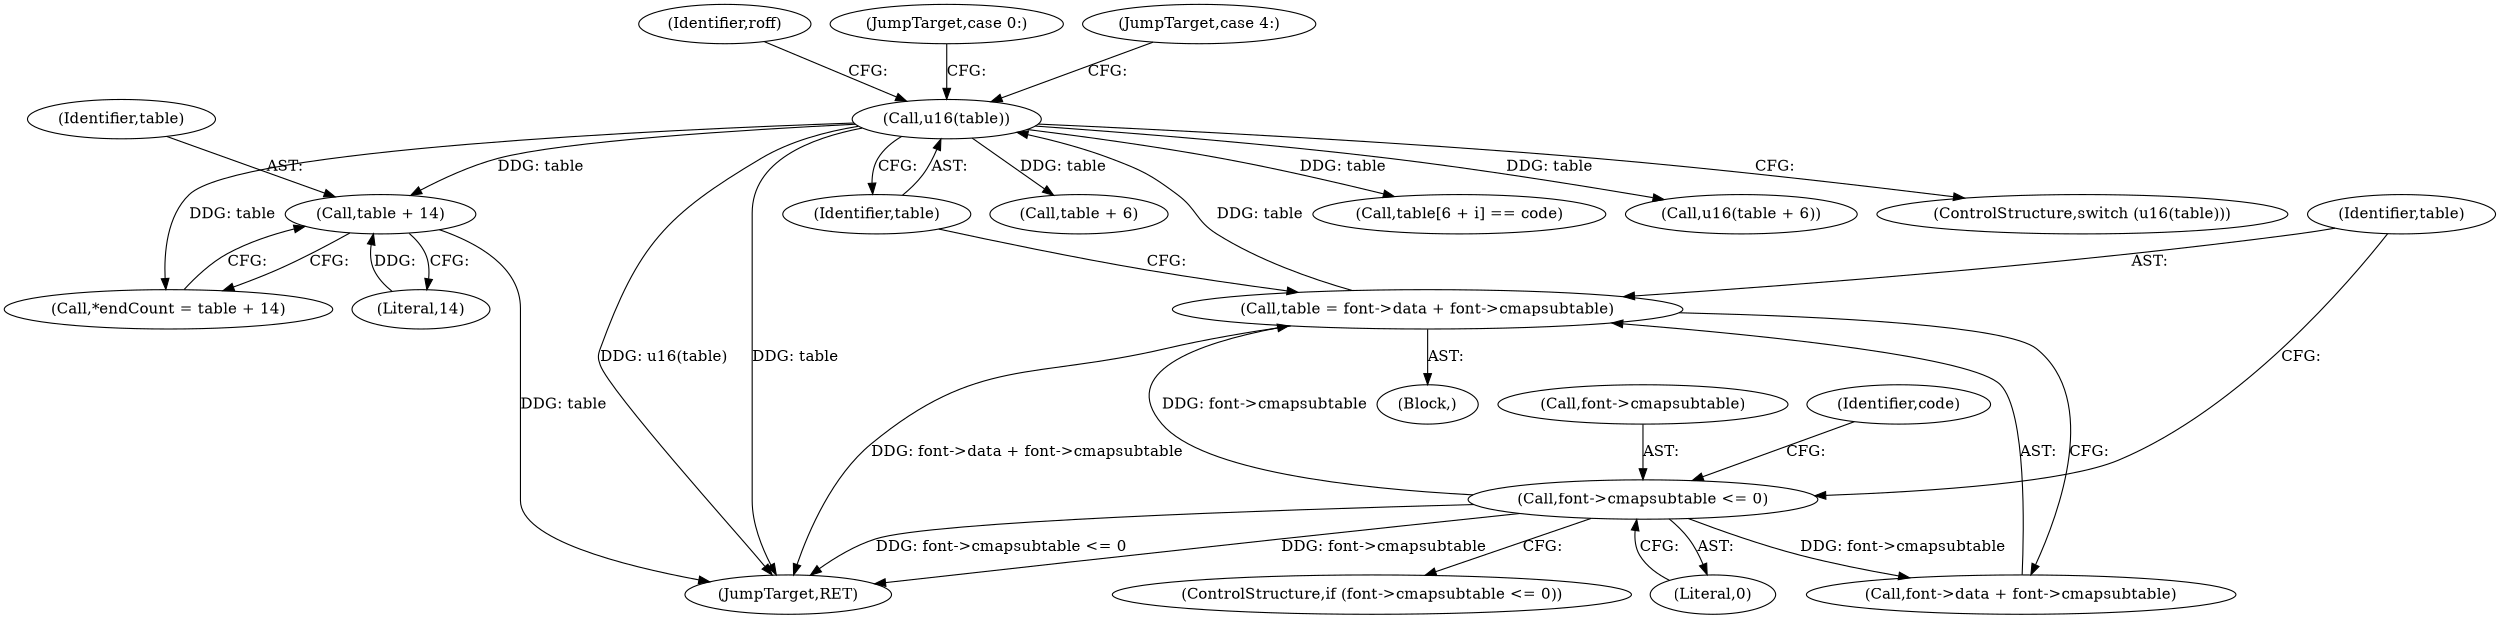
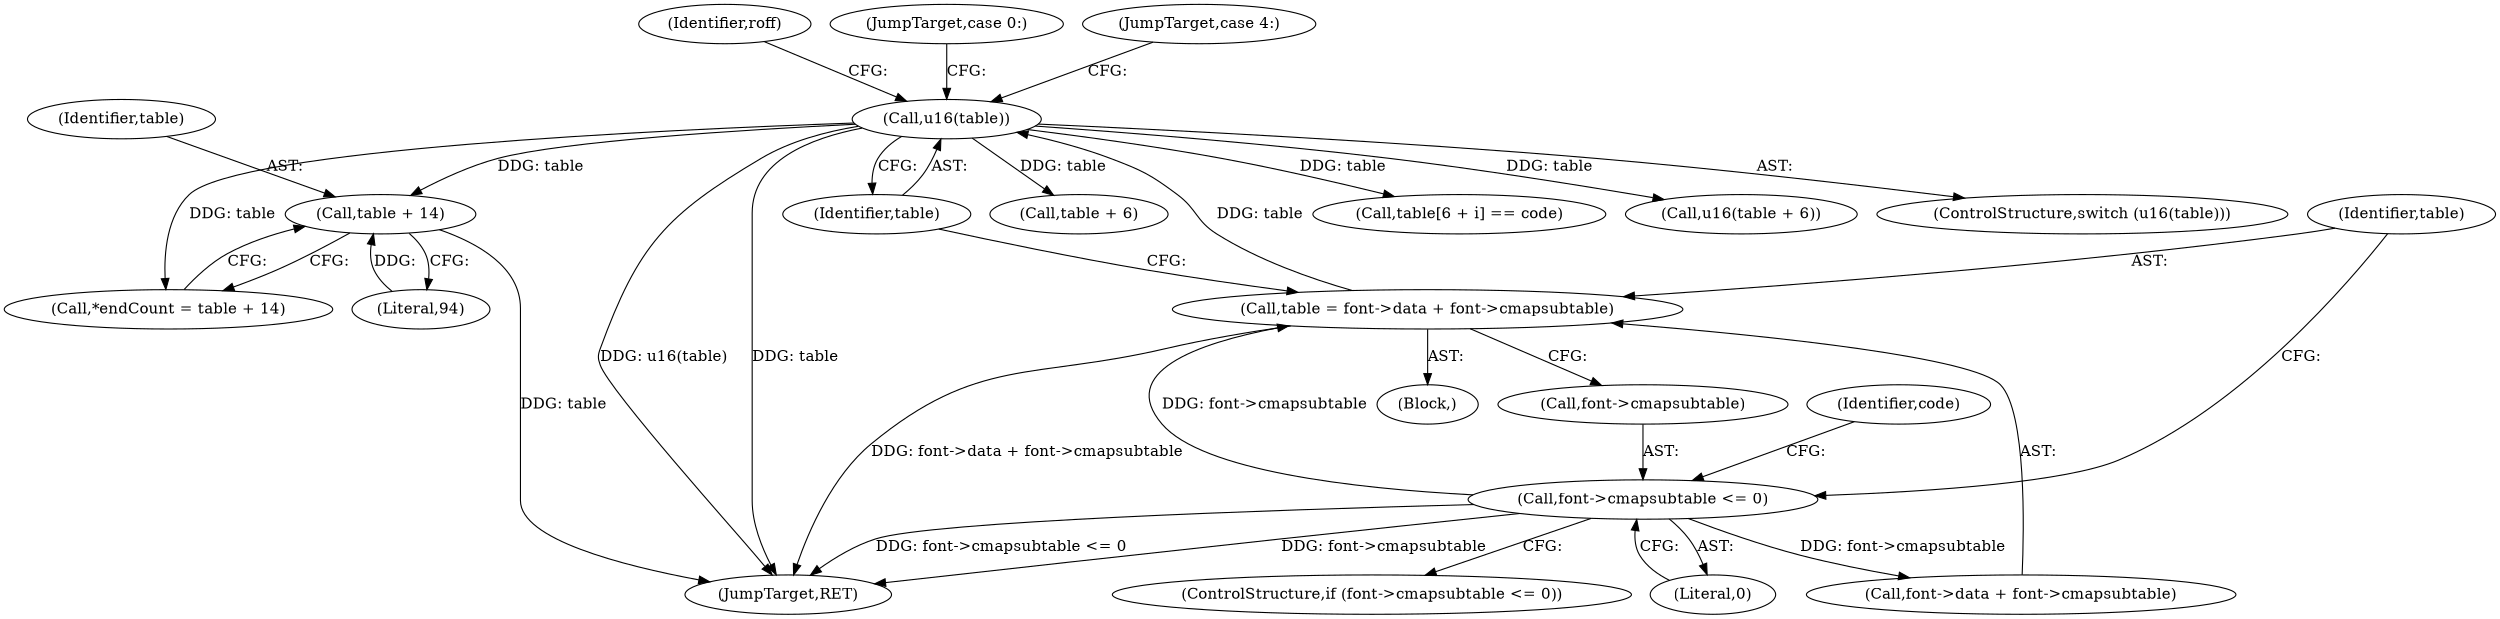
edge "(Call,u16(table))" -> "(ControlStructure,switch (u16(table)))": label "CFG: " -> "AST: "
node "(Literal,14)": label "(Literal,14)" -> "(Literal,94)"
edge "(Call,table = font->data + font->cmapsubtable)" -> "(Call,font->data + font->cmapsubtable)": now "(Call,table = font->data + font->cmapsubtable)" -> "(Call,font->cmapsubtable)"
